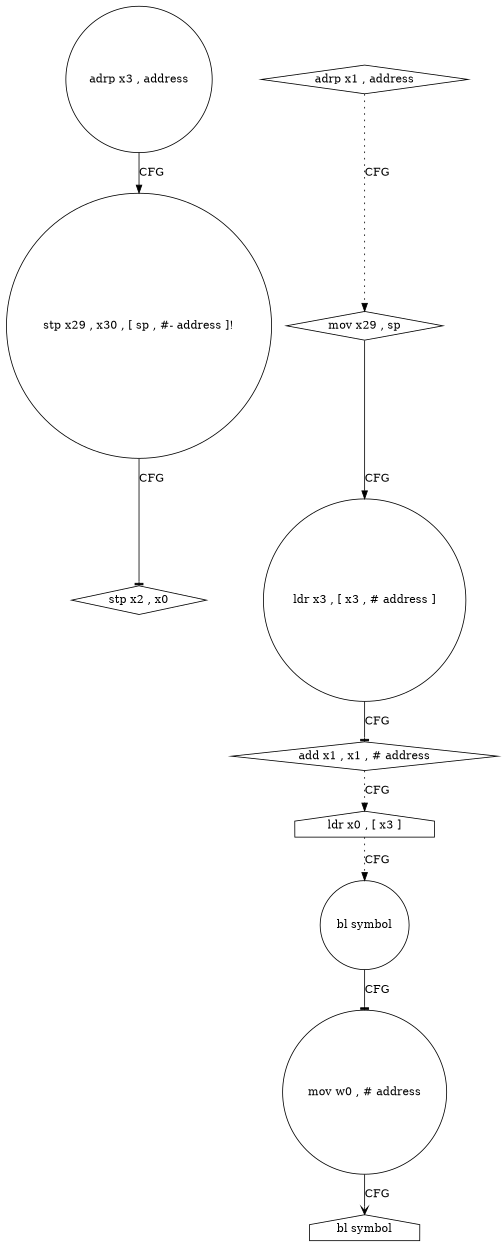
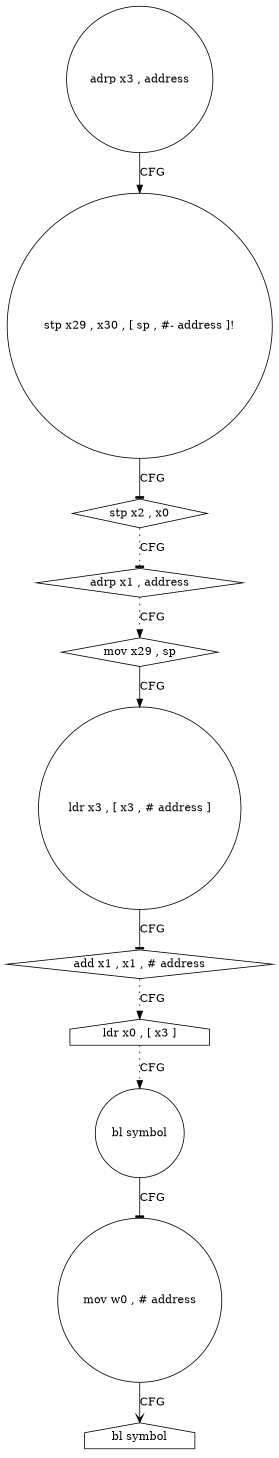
edge "stp x2 , x0" -> "adrp x1 , address": added, label "CFG"
